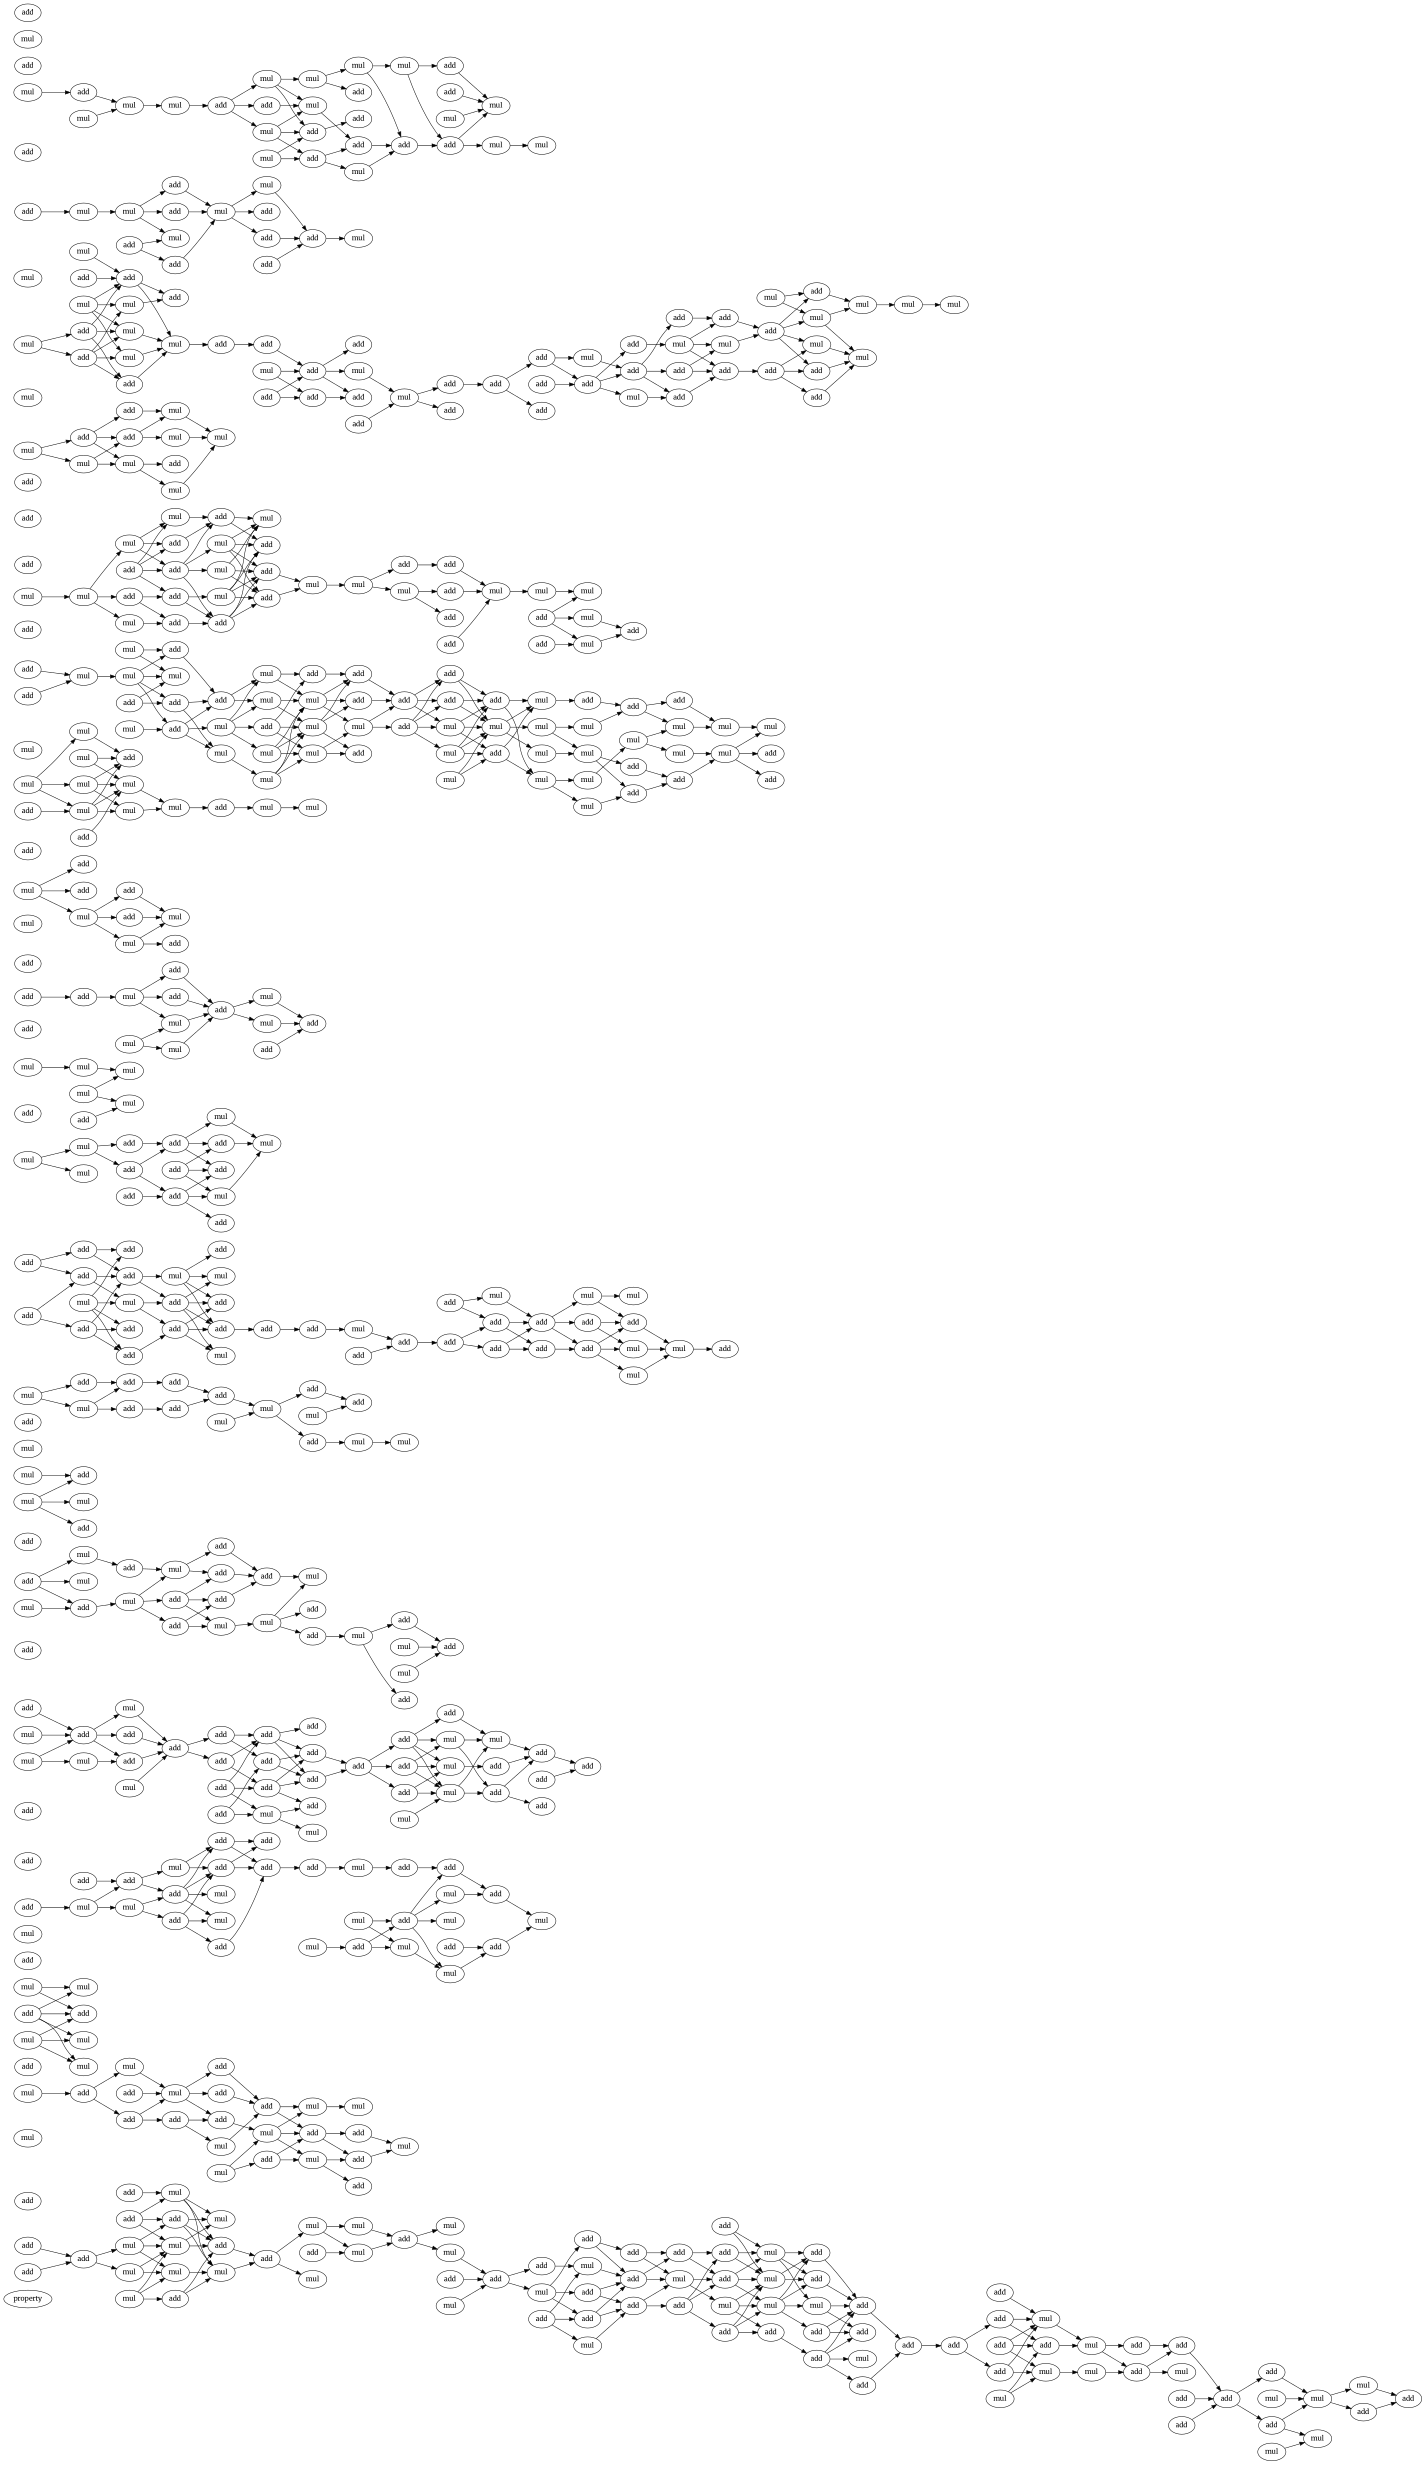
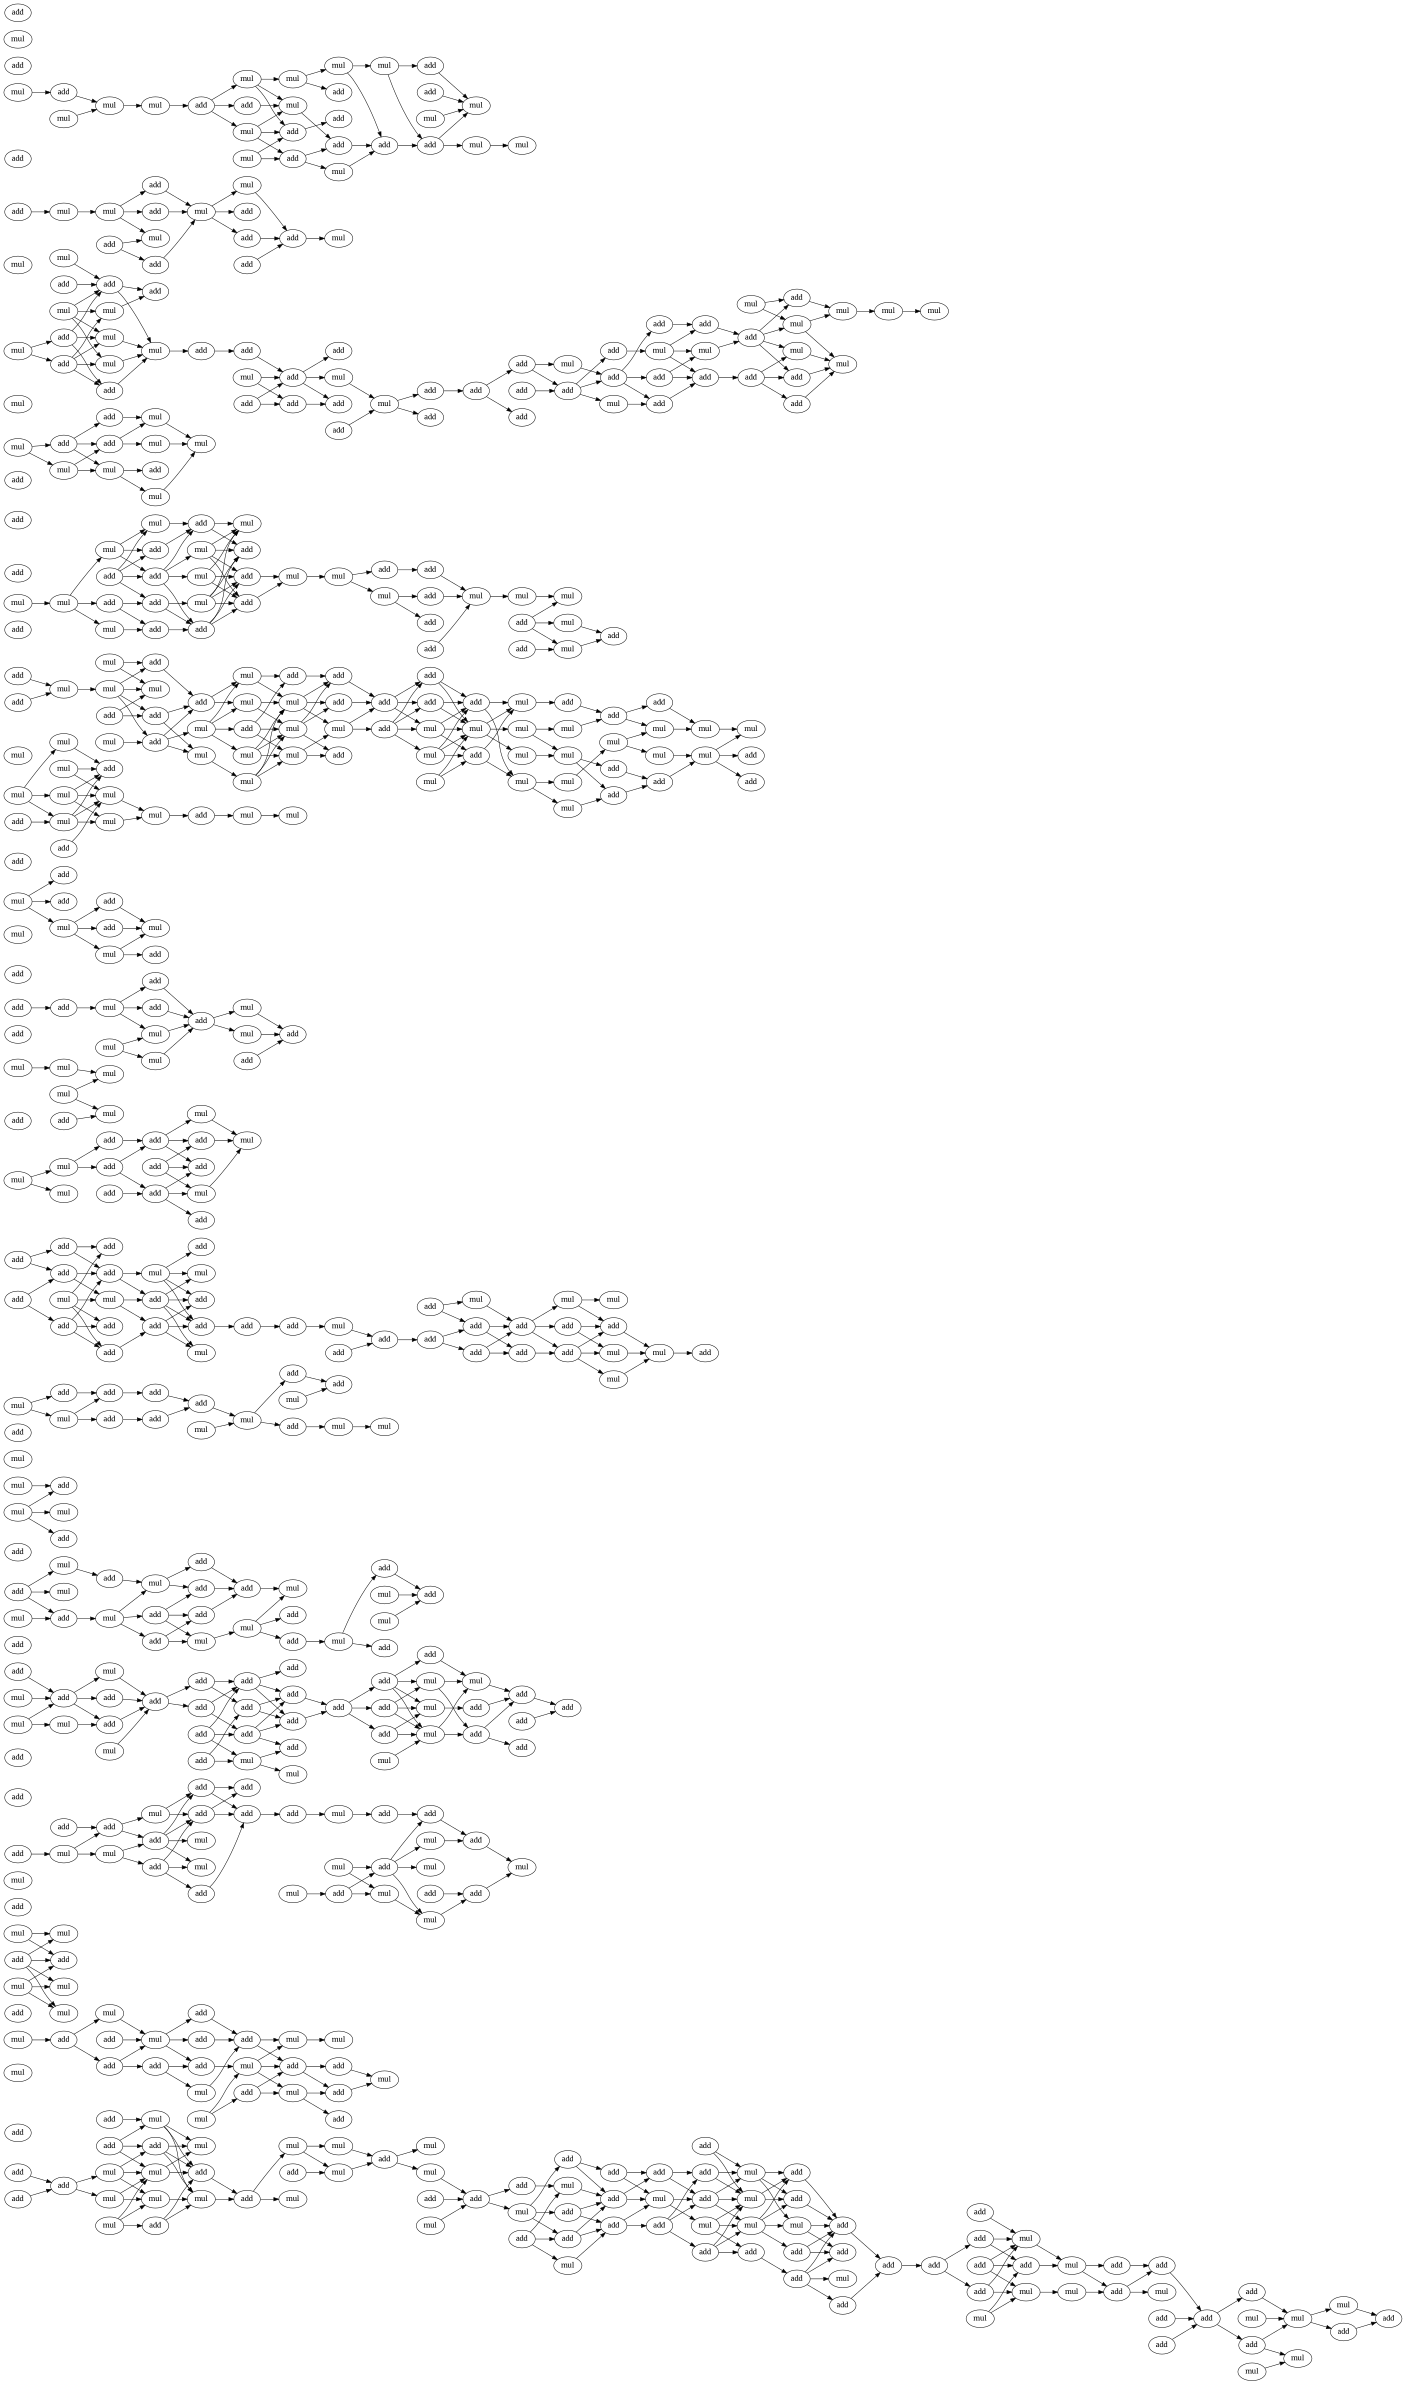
node "property": removed
